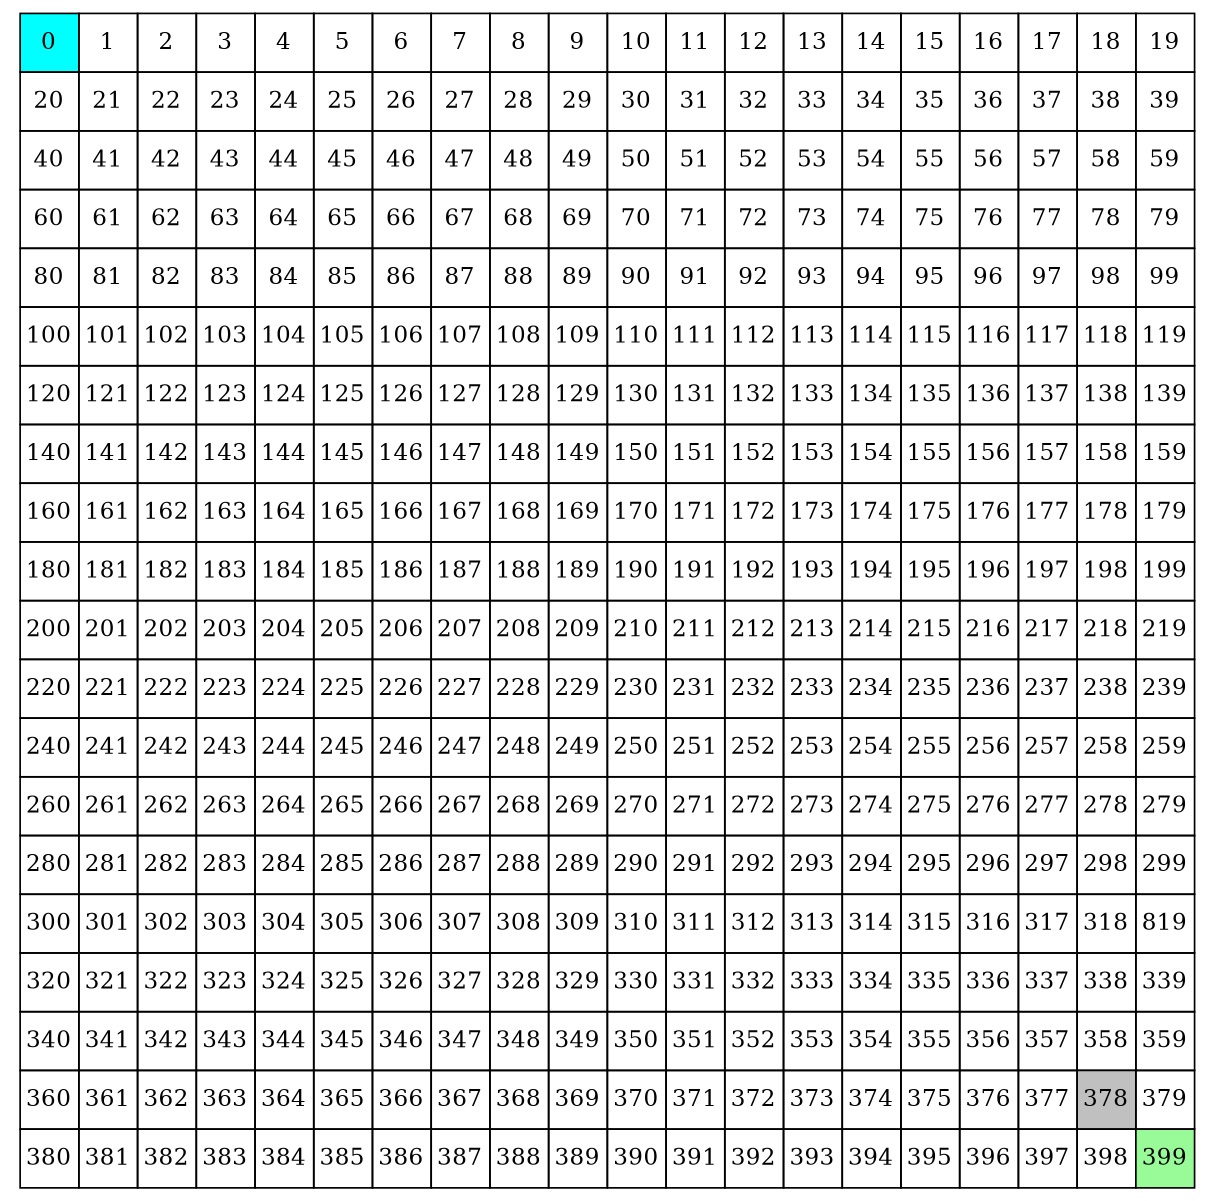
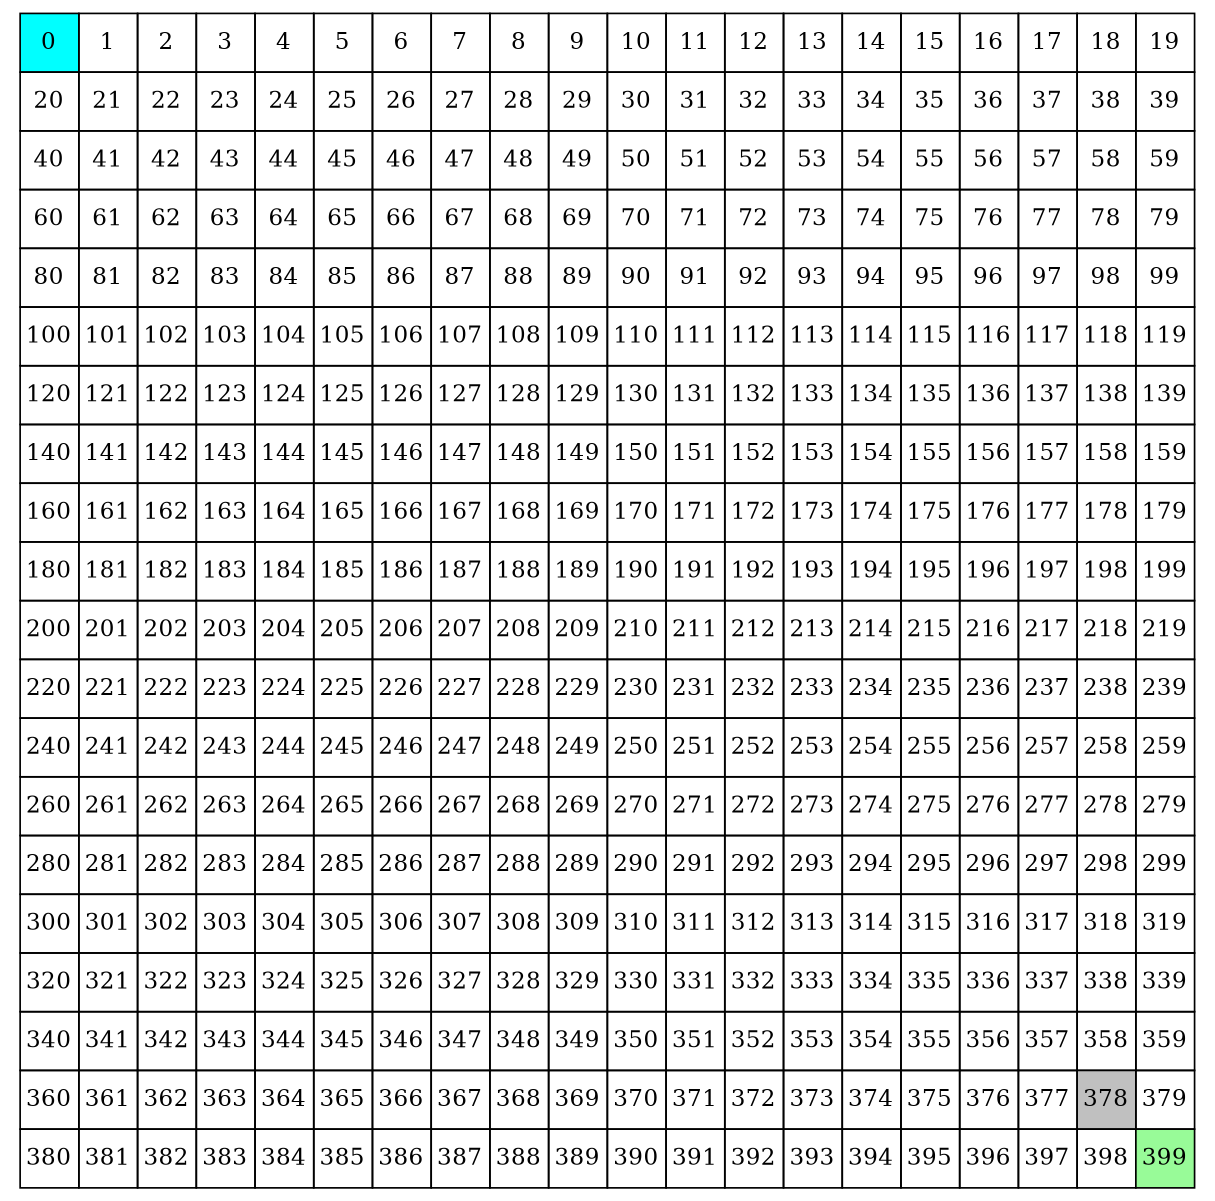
node "0": text "819" -> "319"
